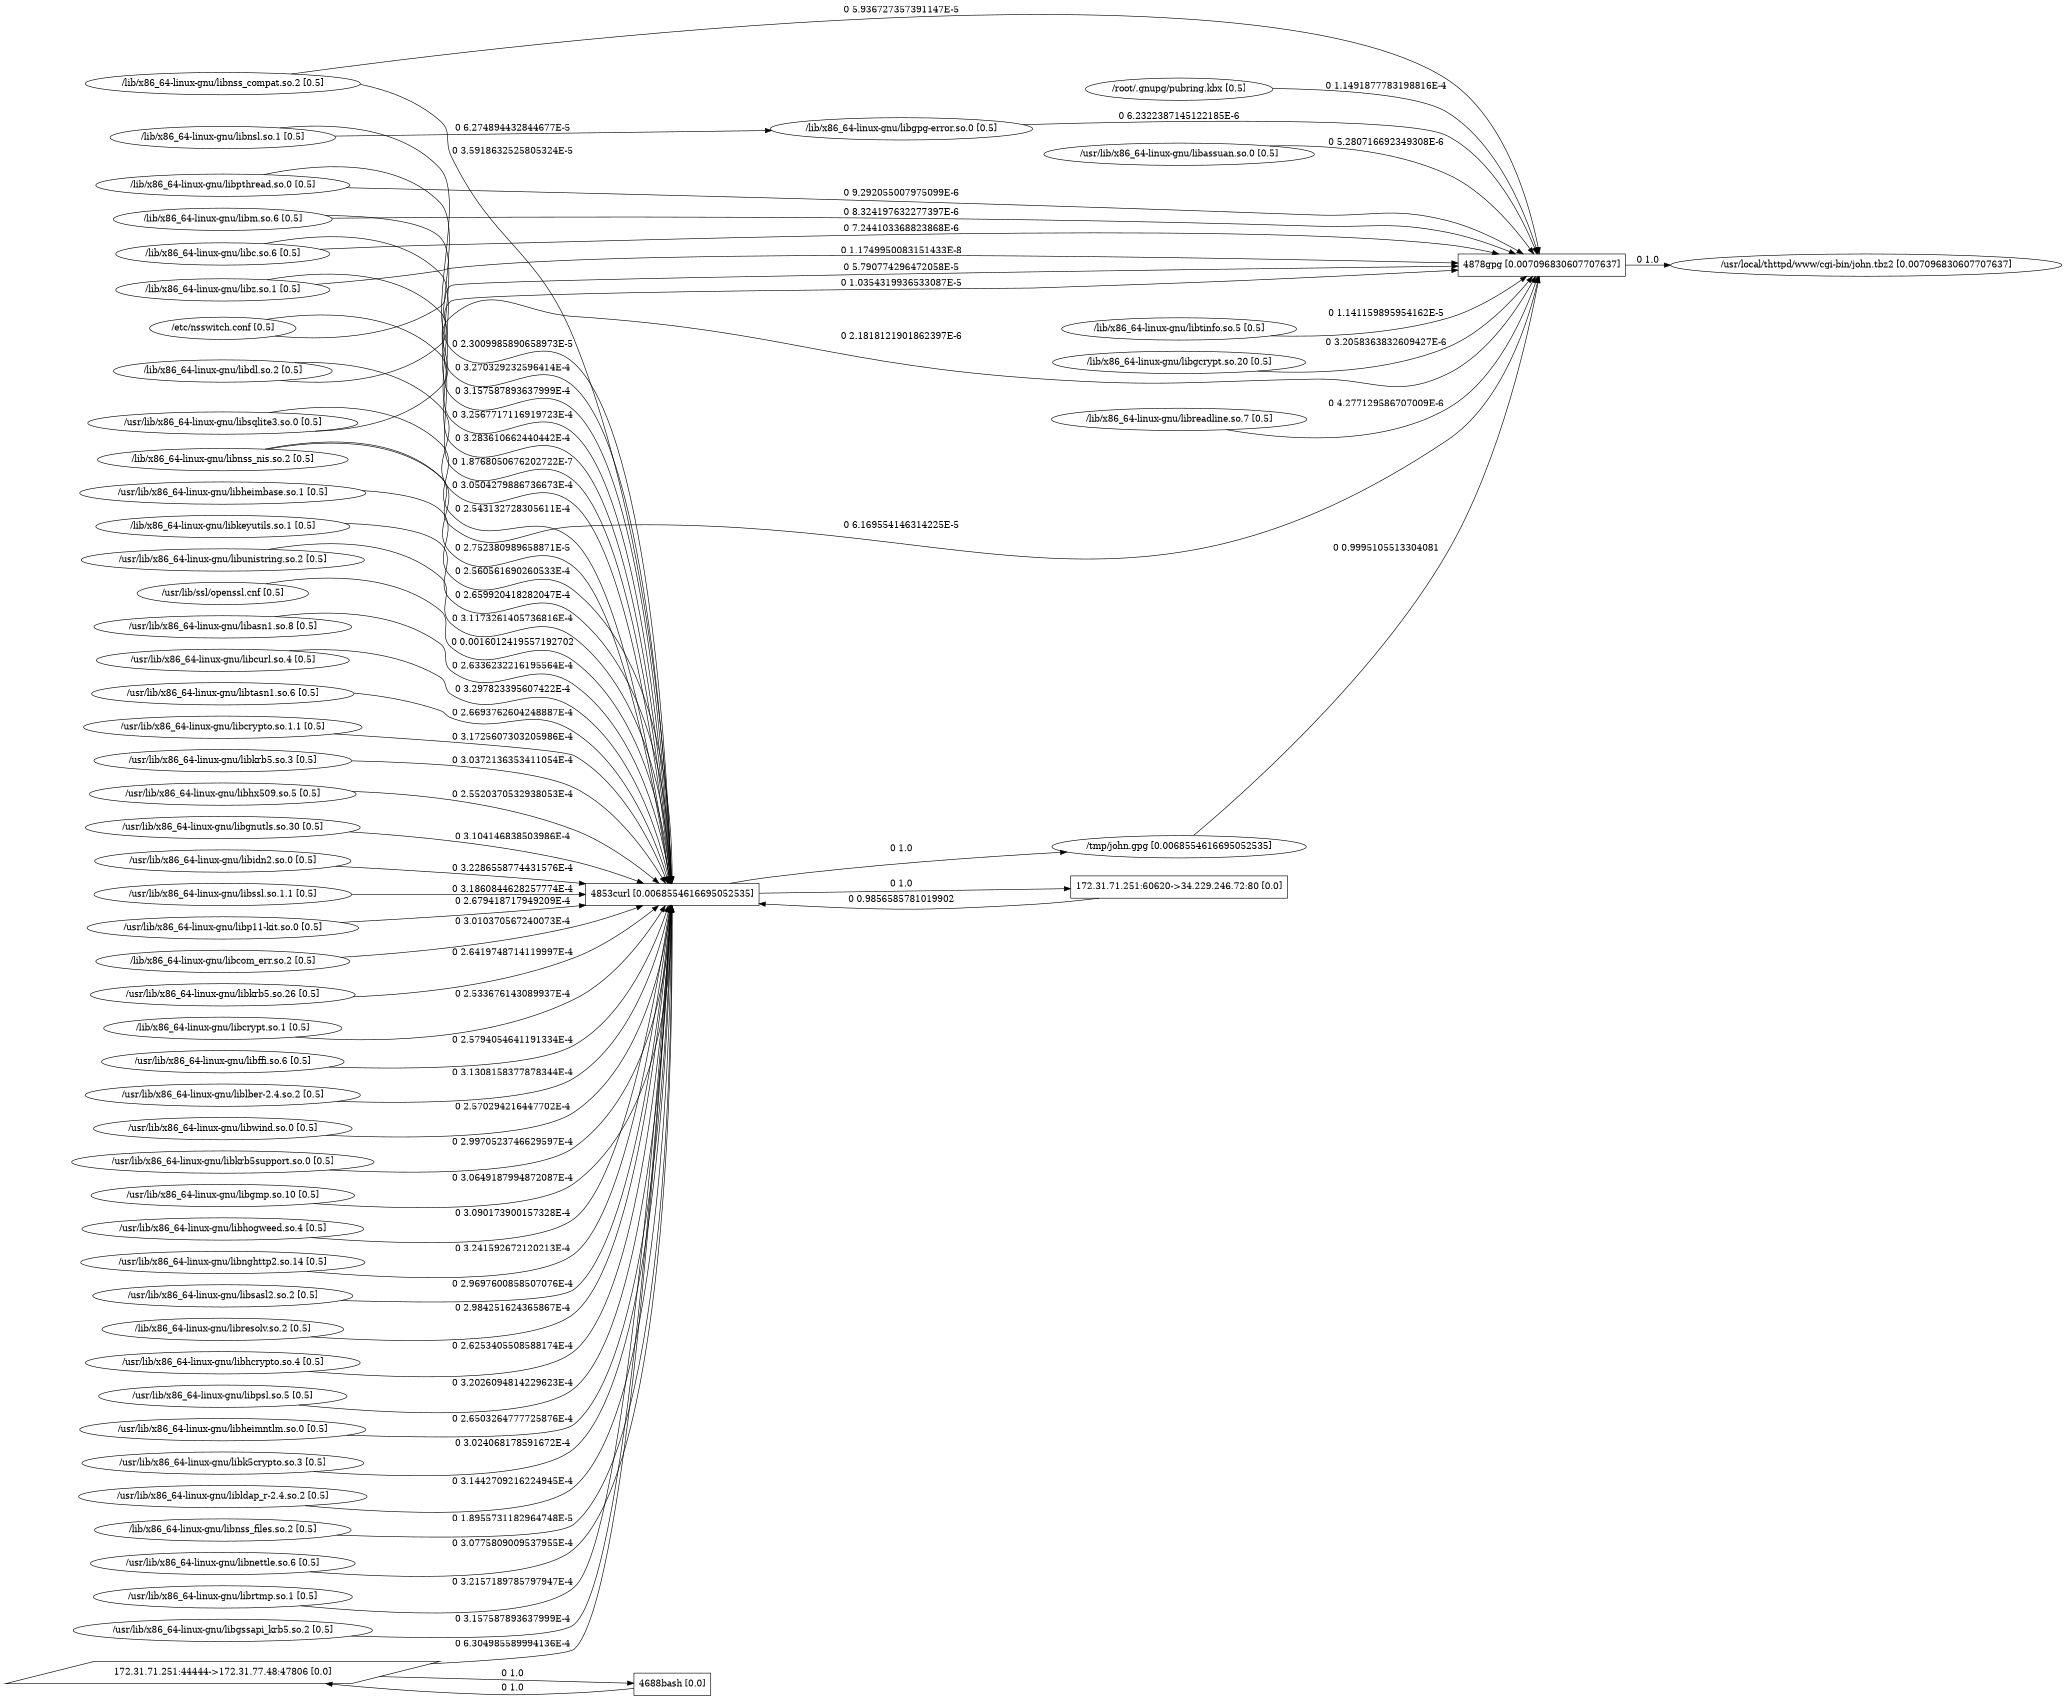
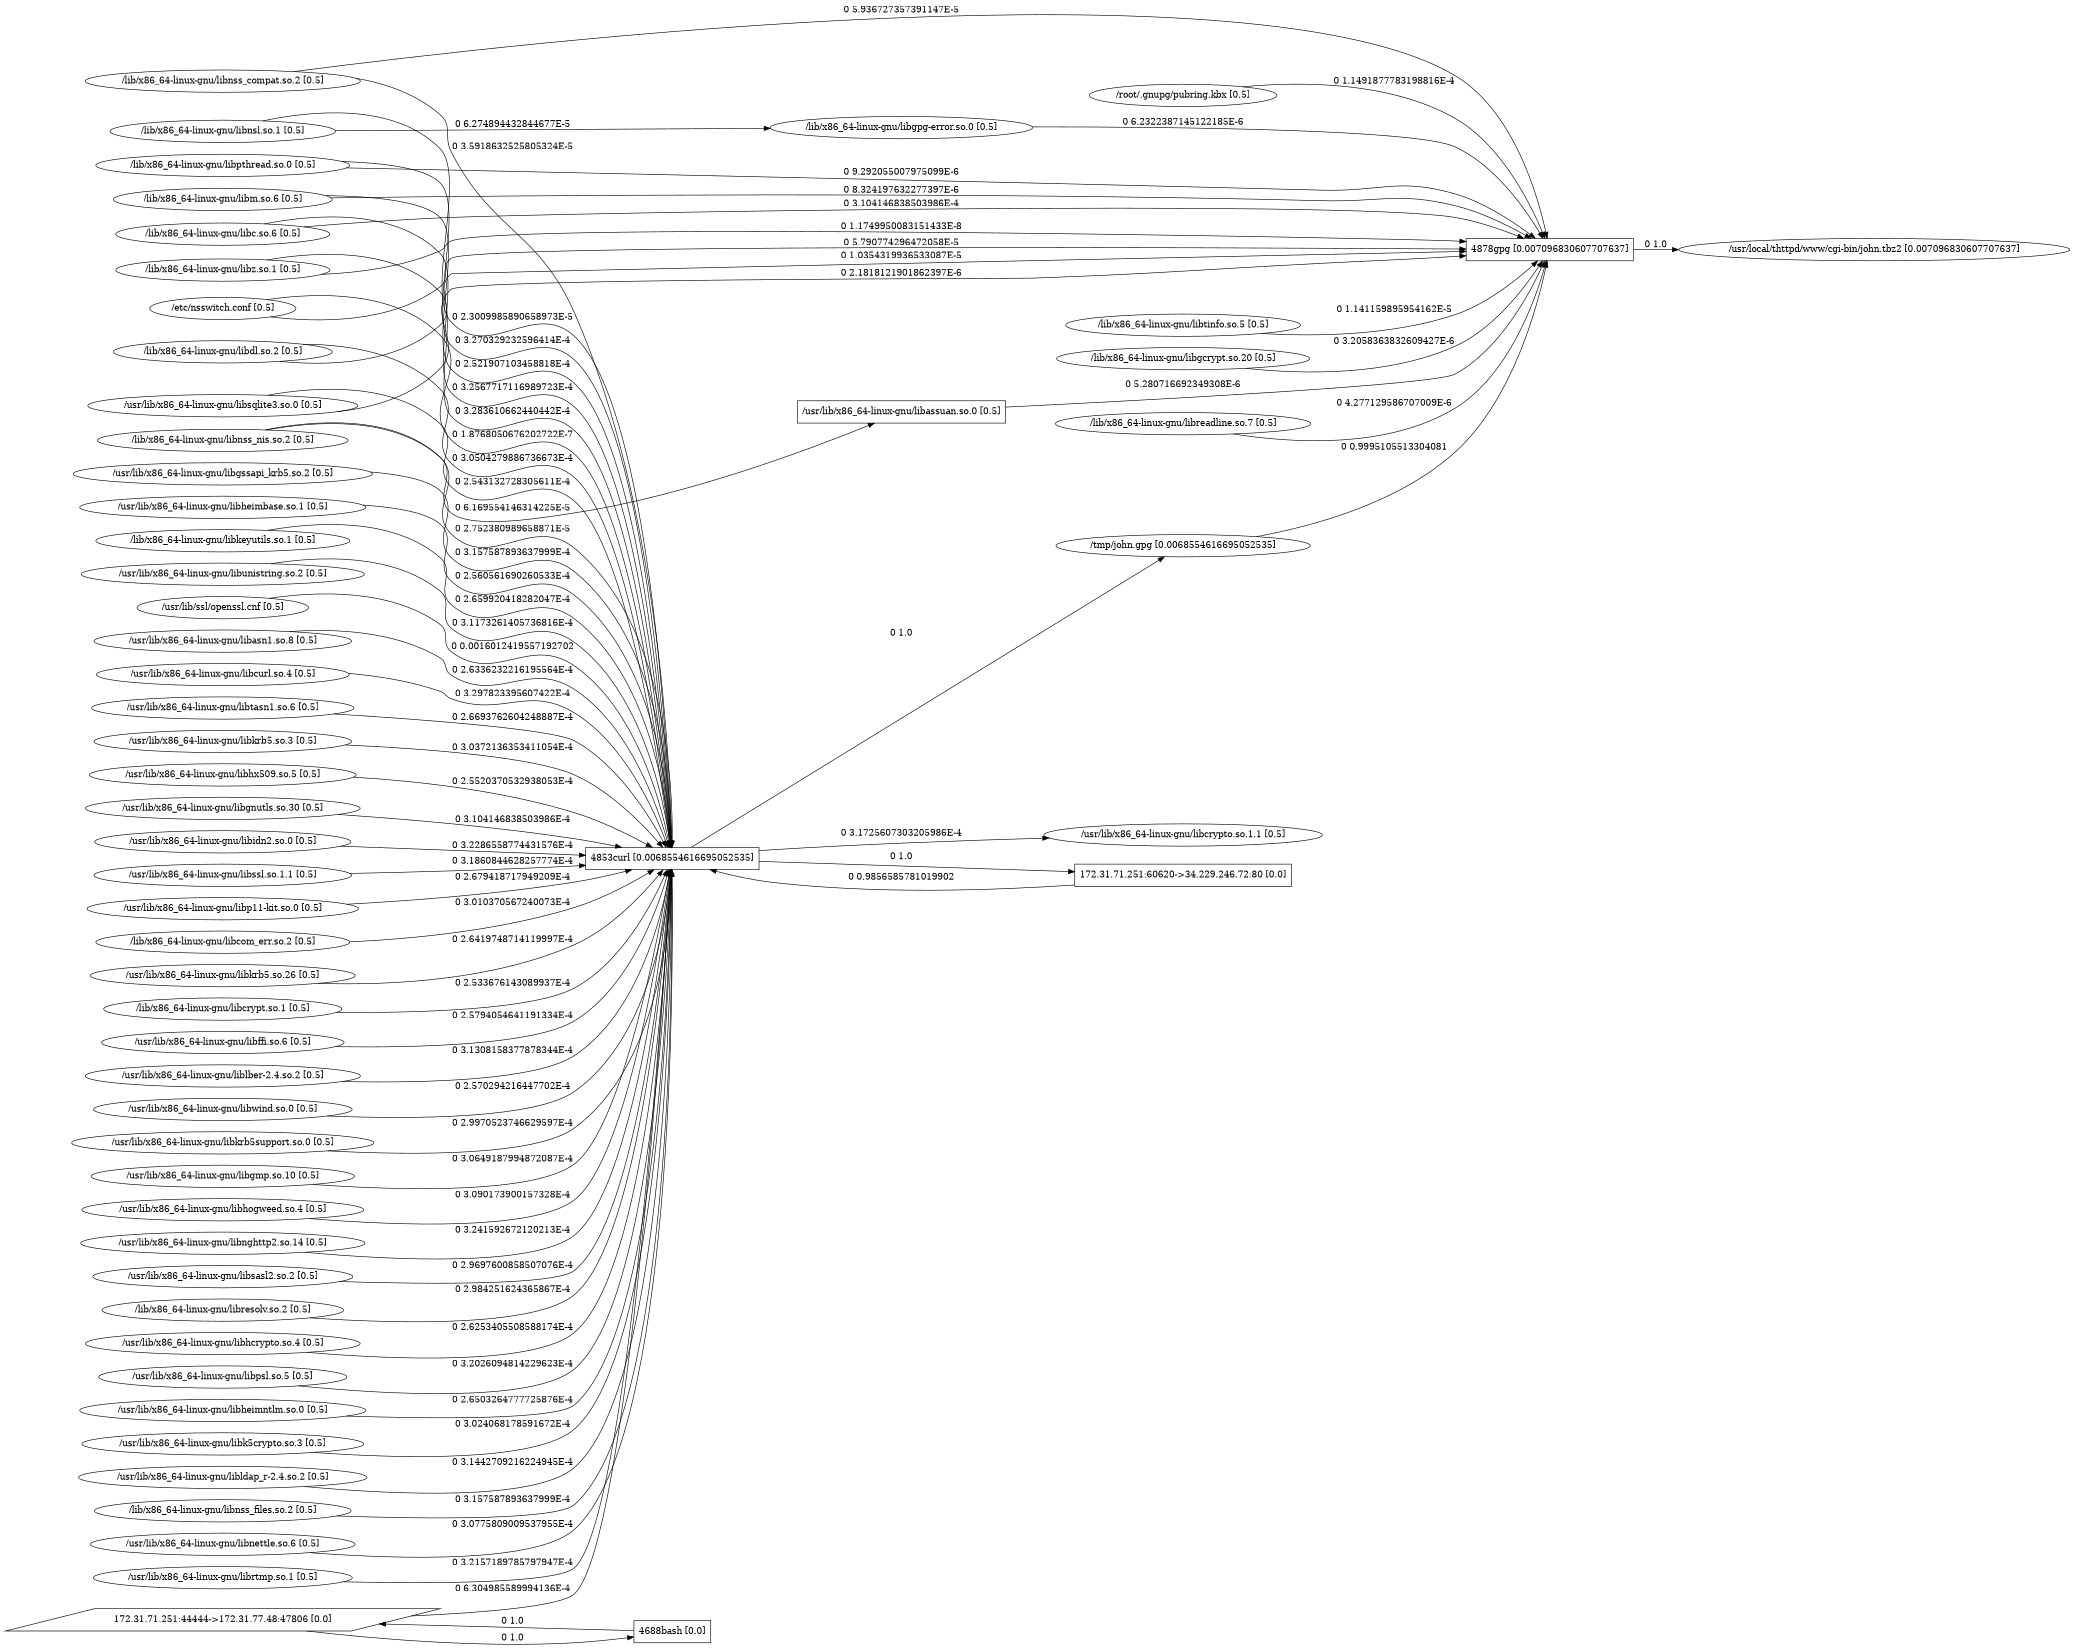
node "/usr/lib/x86_64-linux-gnu/libassuan.so.0 [0.5]": shape ellipse -> box
edge "/lib/x86_64-linux-gnu/libc.so.6 [0.5]" -> "4878gpg [0.007096830607707637]": label "0 7.244103368823868E-6" -> "0 3.104146838503986E-4"
edge "/lib/x86_64-linux-gnu/libm.so.6 [0.5]" -> "4853curl [0.0068554616695052535]": label "0 3.157587893637999E-4" -> "0 2.521907103458818E-4"
edge "/lib/x86_64-linux-gnu/libc.so.6 [0.5]" -> "4853curl [0.0068554616695052535]": label "0 3.2567717116919723E-4" -> "0 3.2567717116989723E-4"
edge "/lib/x86_64-linux-gnu/libnss_nis.so.2 [0.5]" -> "4878gpg [0.007096830607707637]": now "/lib/x86_64-linux-gnu/libnss_nis.so.2 [0.5]" -> "/usr/lib/x86_64-linux-gnu/libassuan.so.0 [0.5]"
edge "/usr/lib/x86_64-linux-gnu/libcrypto.so.1.1 [0.5]" -> "4853curl [0.0068554616695052535]": reversed
edge "/lib/x86_64-linux-gnu/libnss_files.so.2 [0.5]" -> "4853curl [0.0068554616695052535]": label "0 1.8955731182964748E-5" -> "0 3.157587893637999E-4"
